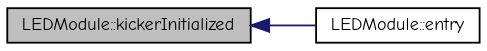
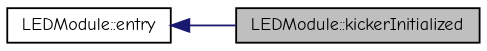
edge "LEDModule::entry" -> "LEDModule::kickerInitialized": reversed
